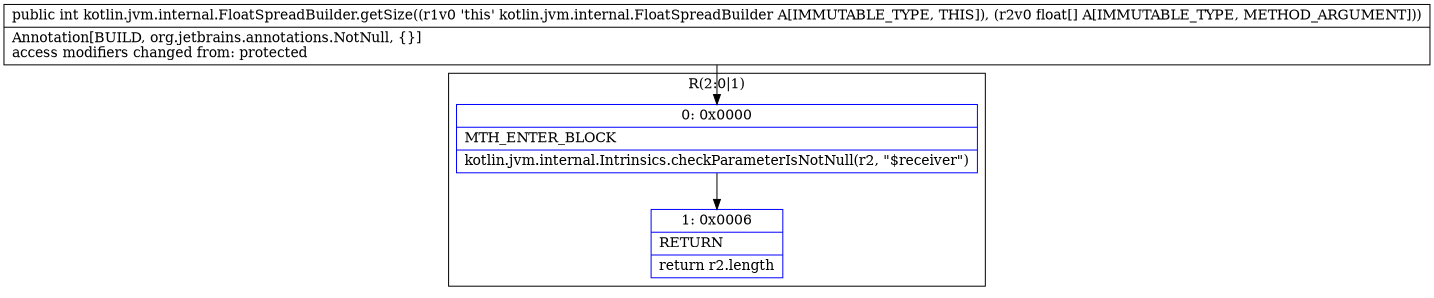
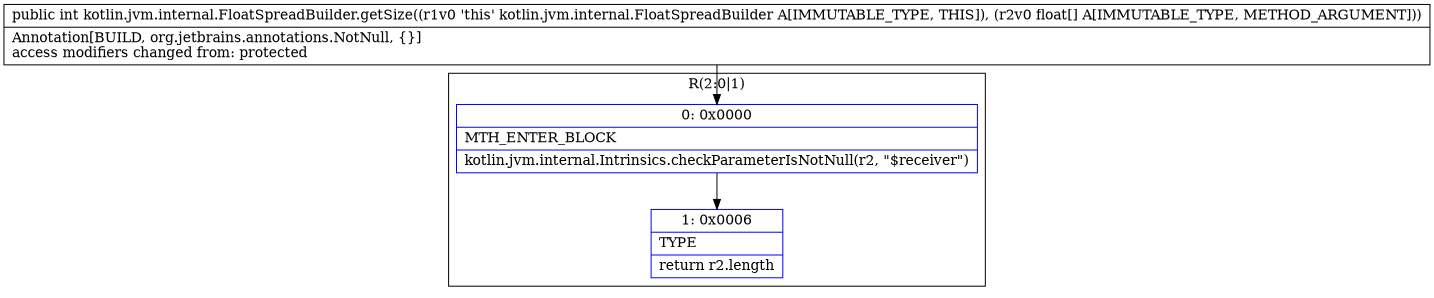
node "1: 0x0006": text "RETURN" -> "TYPE"
